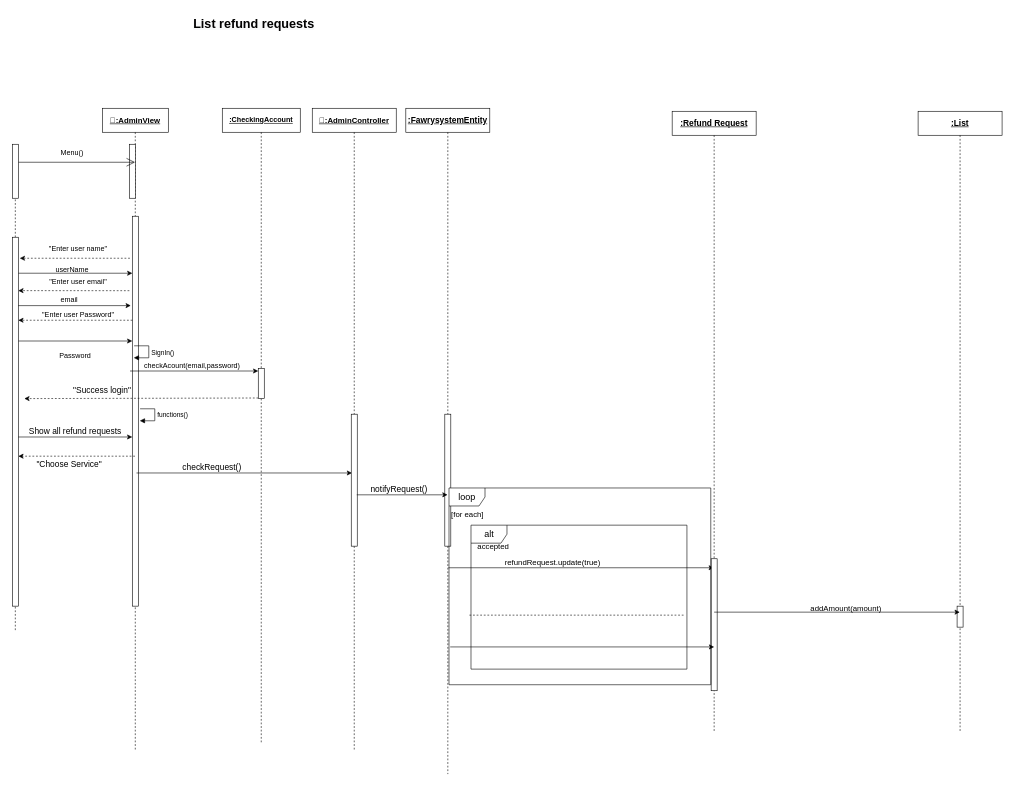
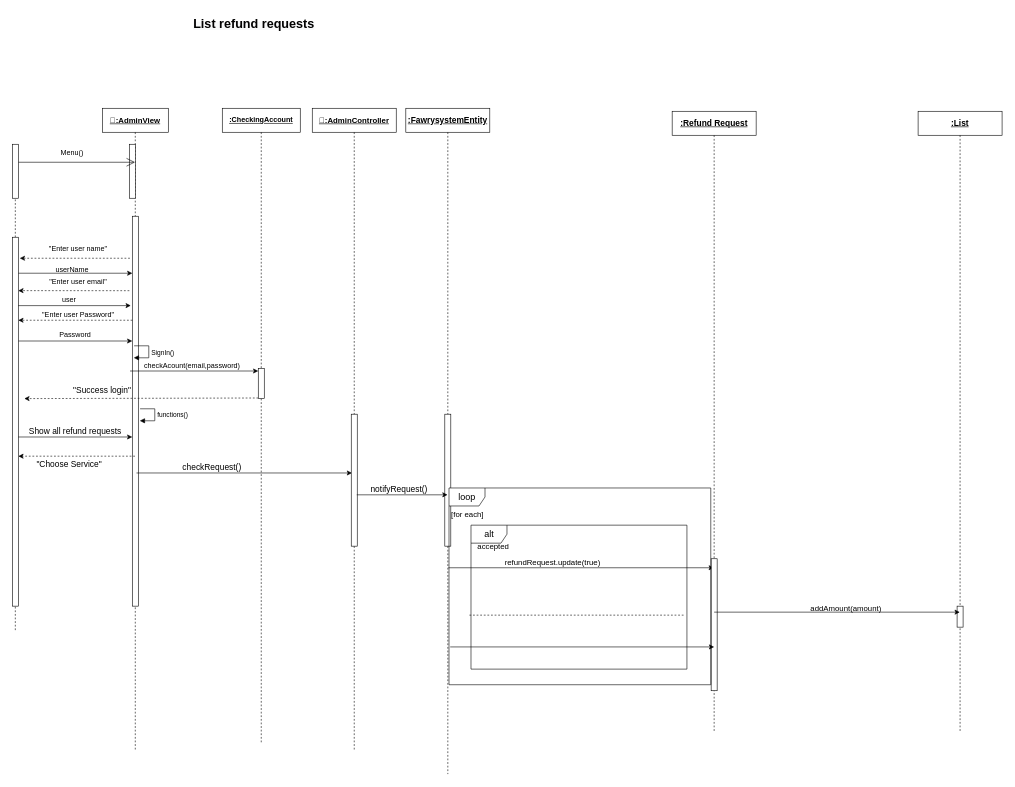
node "email": label "email" -> "user"
node "Password": moved (75, 356) -> (75, 335)
